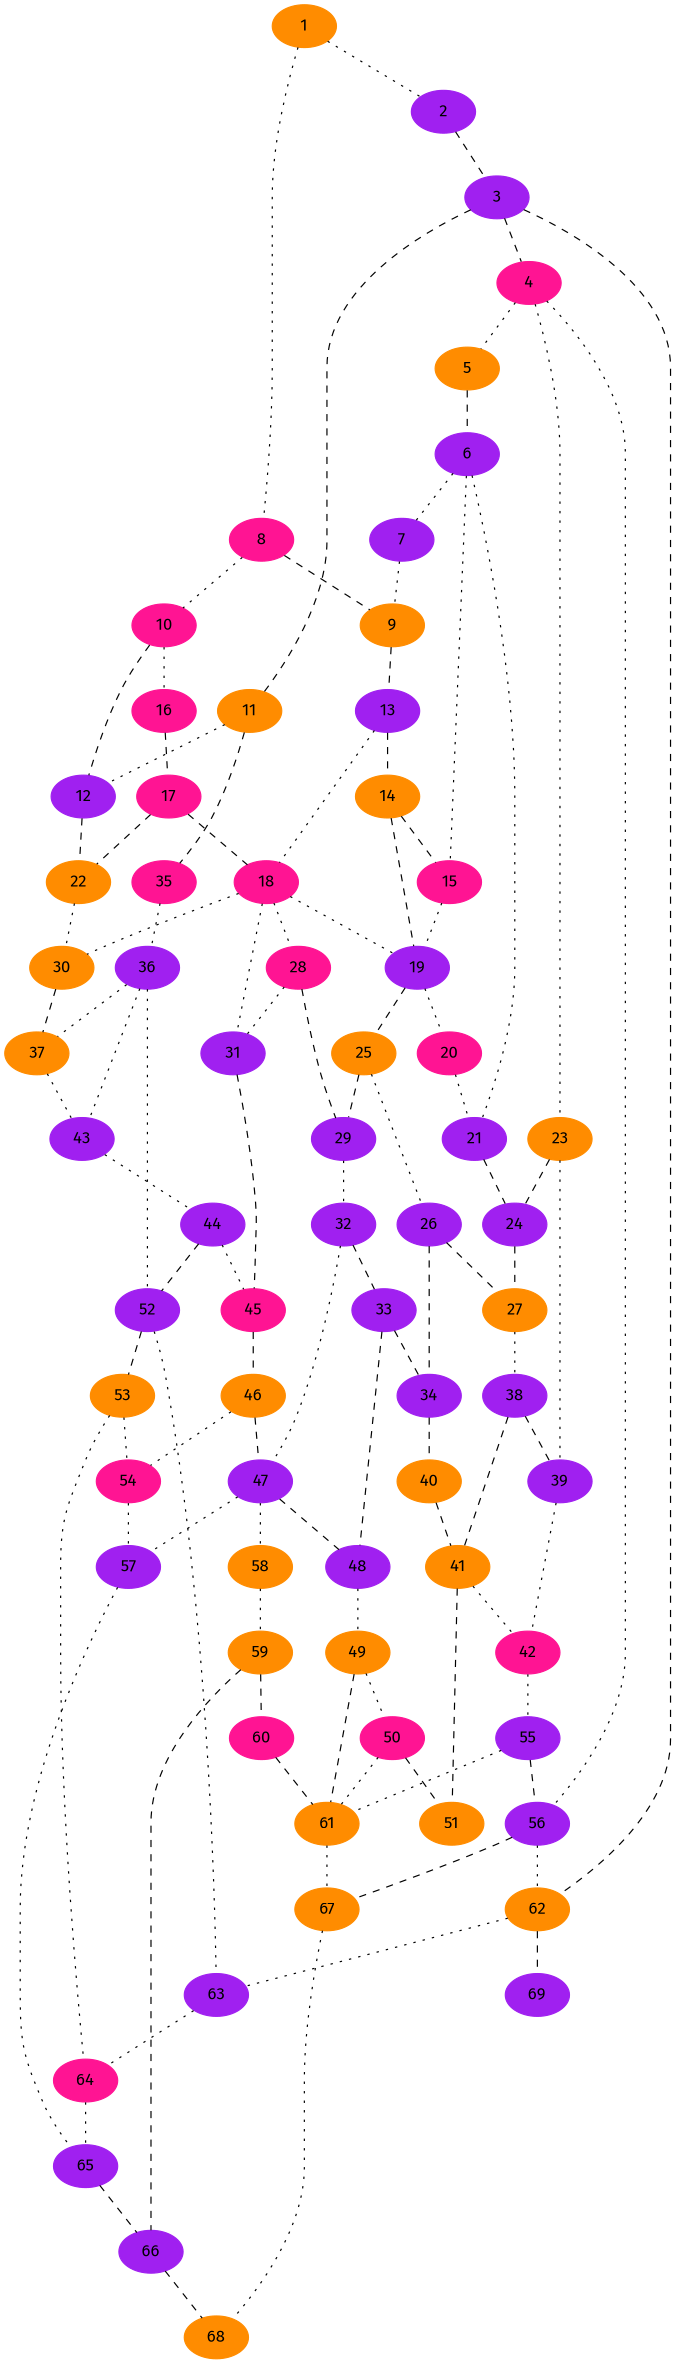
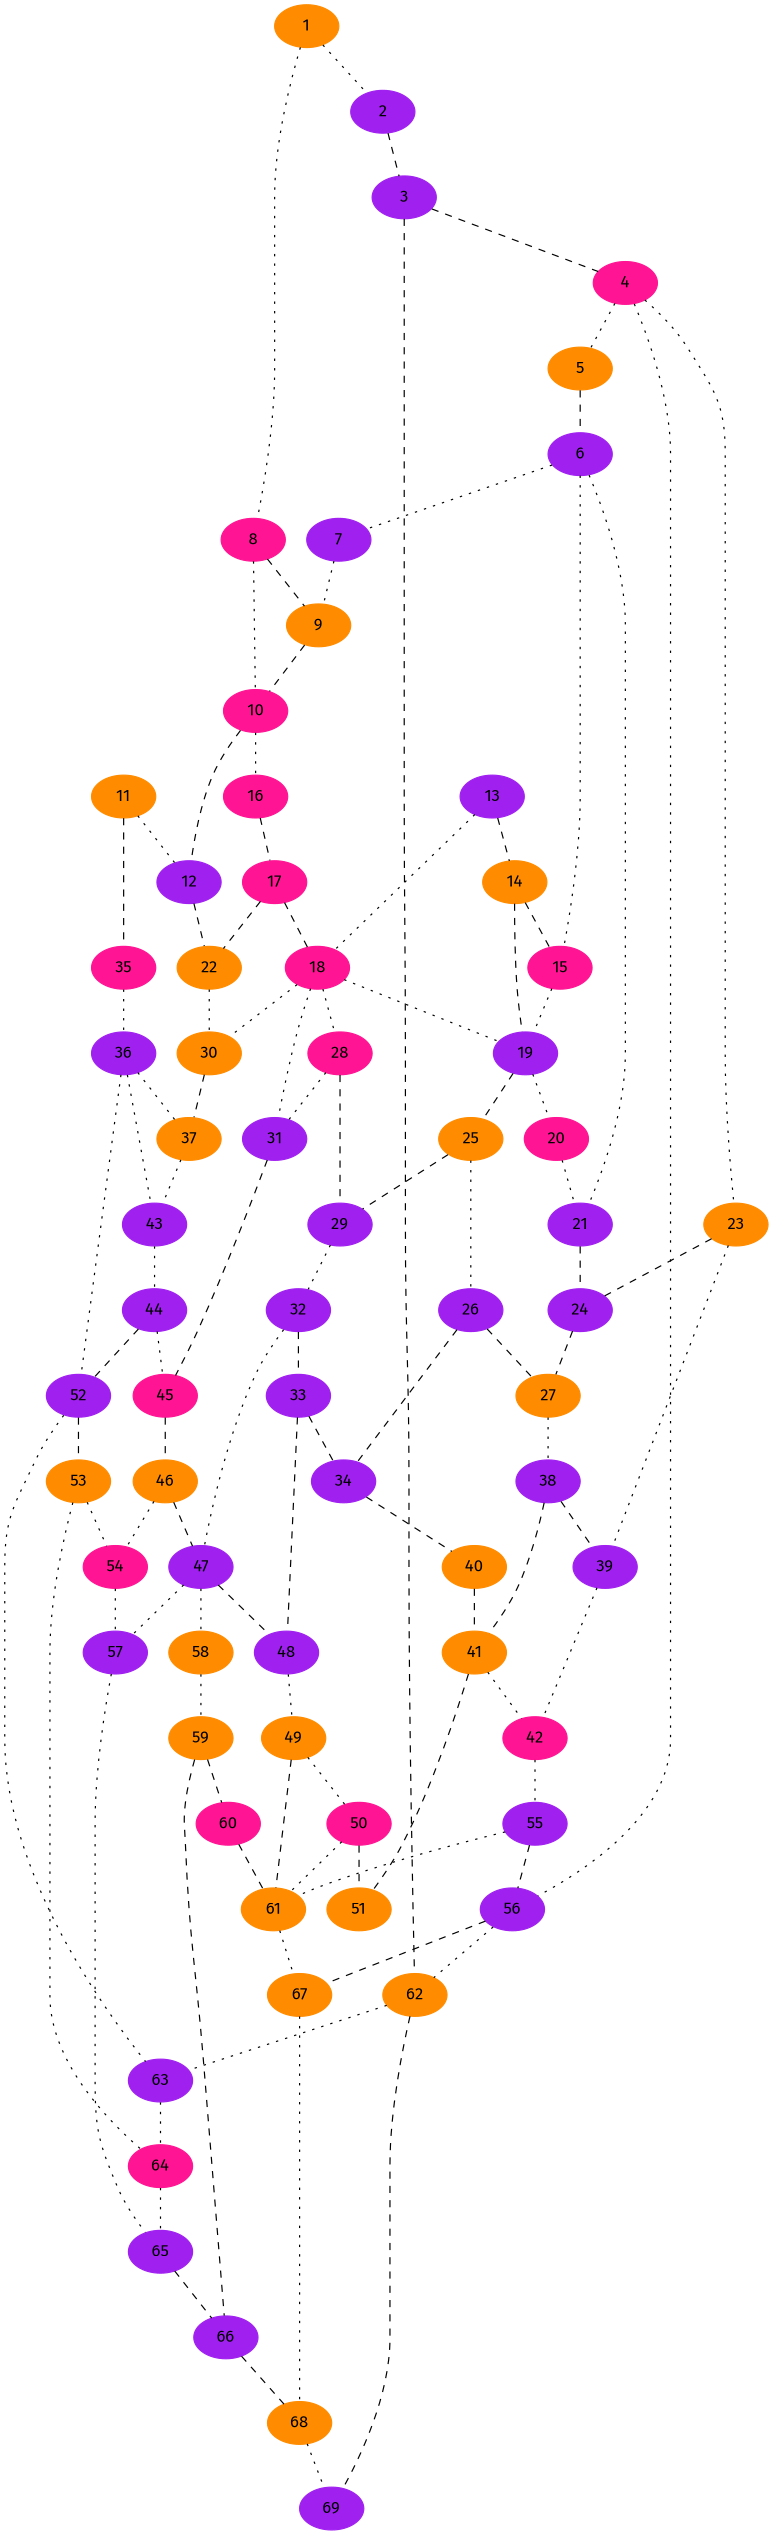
edge "3" -- "11": removed
edge "9" -- "13": now "9" -- "10"
edge "68" -- "69": added
